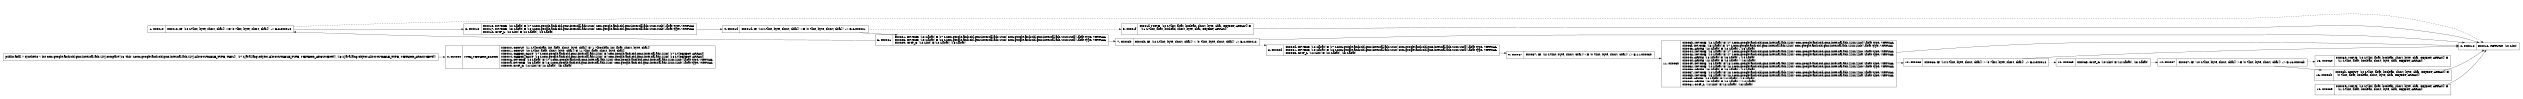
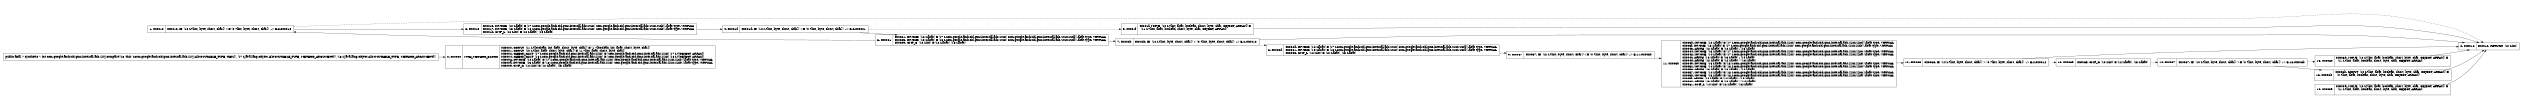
edge "11: 0x003b" -> "2: 0x0012": now "15: 0x0069" -> "2: 0x0012"
